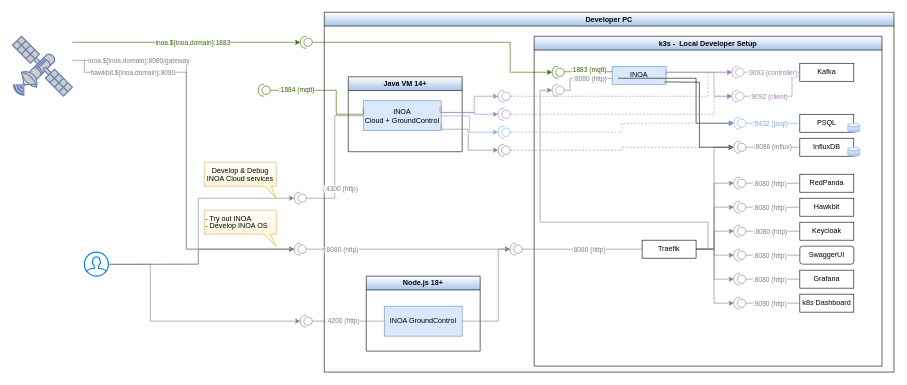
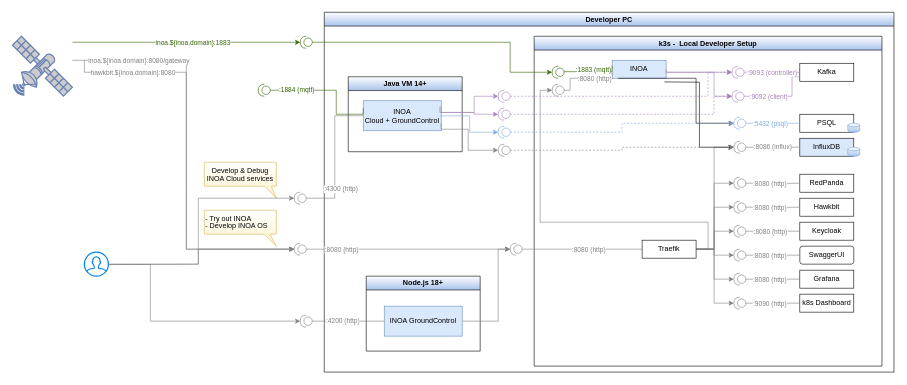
node "INOA": moved (639, 75) -> (639, 69)
node "InfluxDB": fillcolor #ffffff -> #dae8fc
